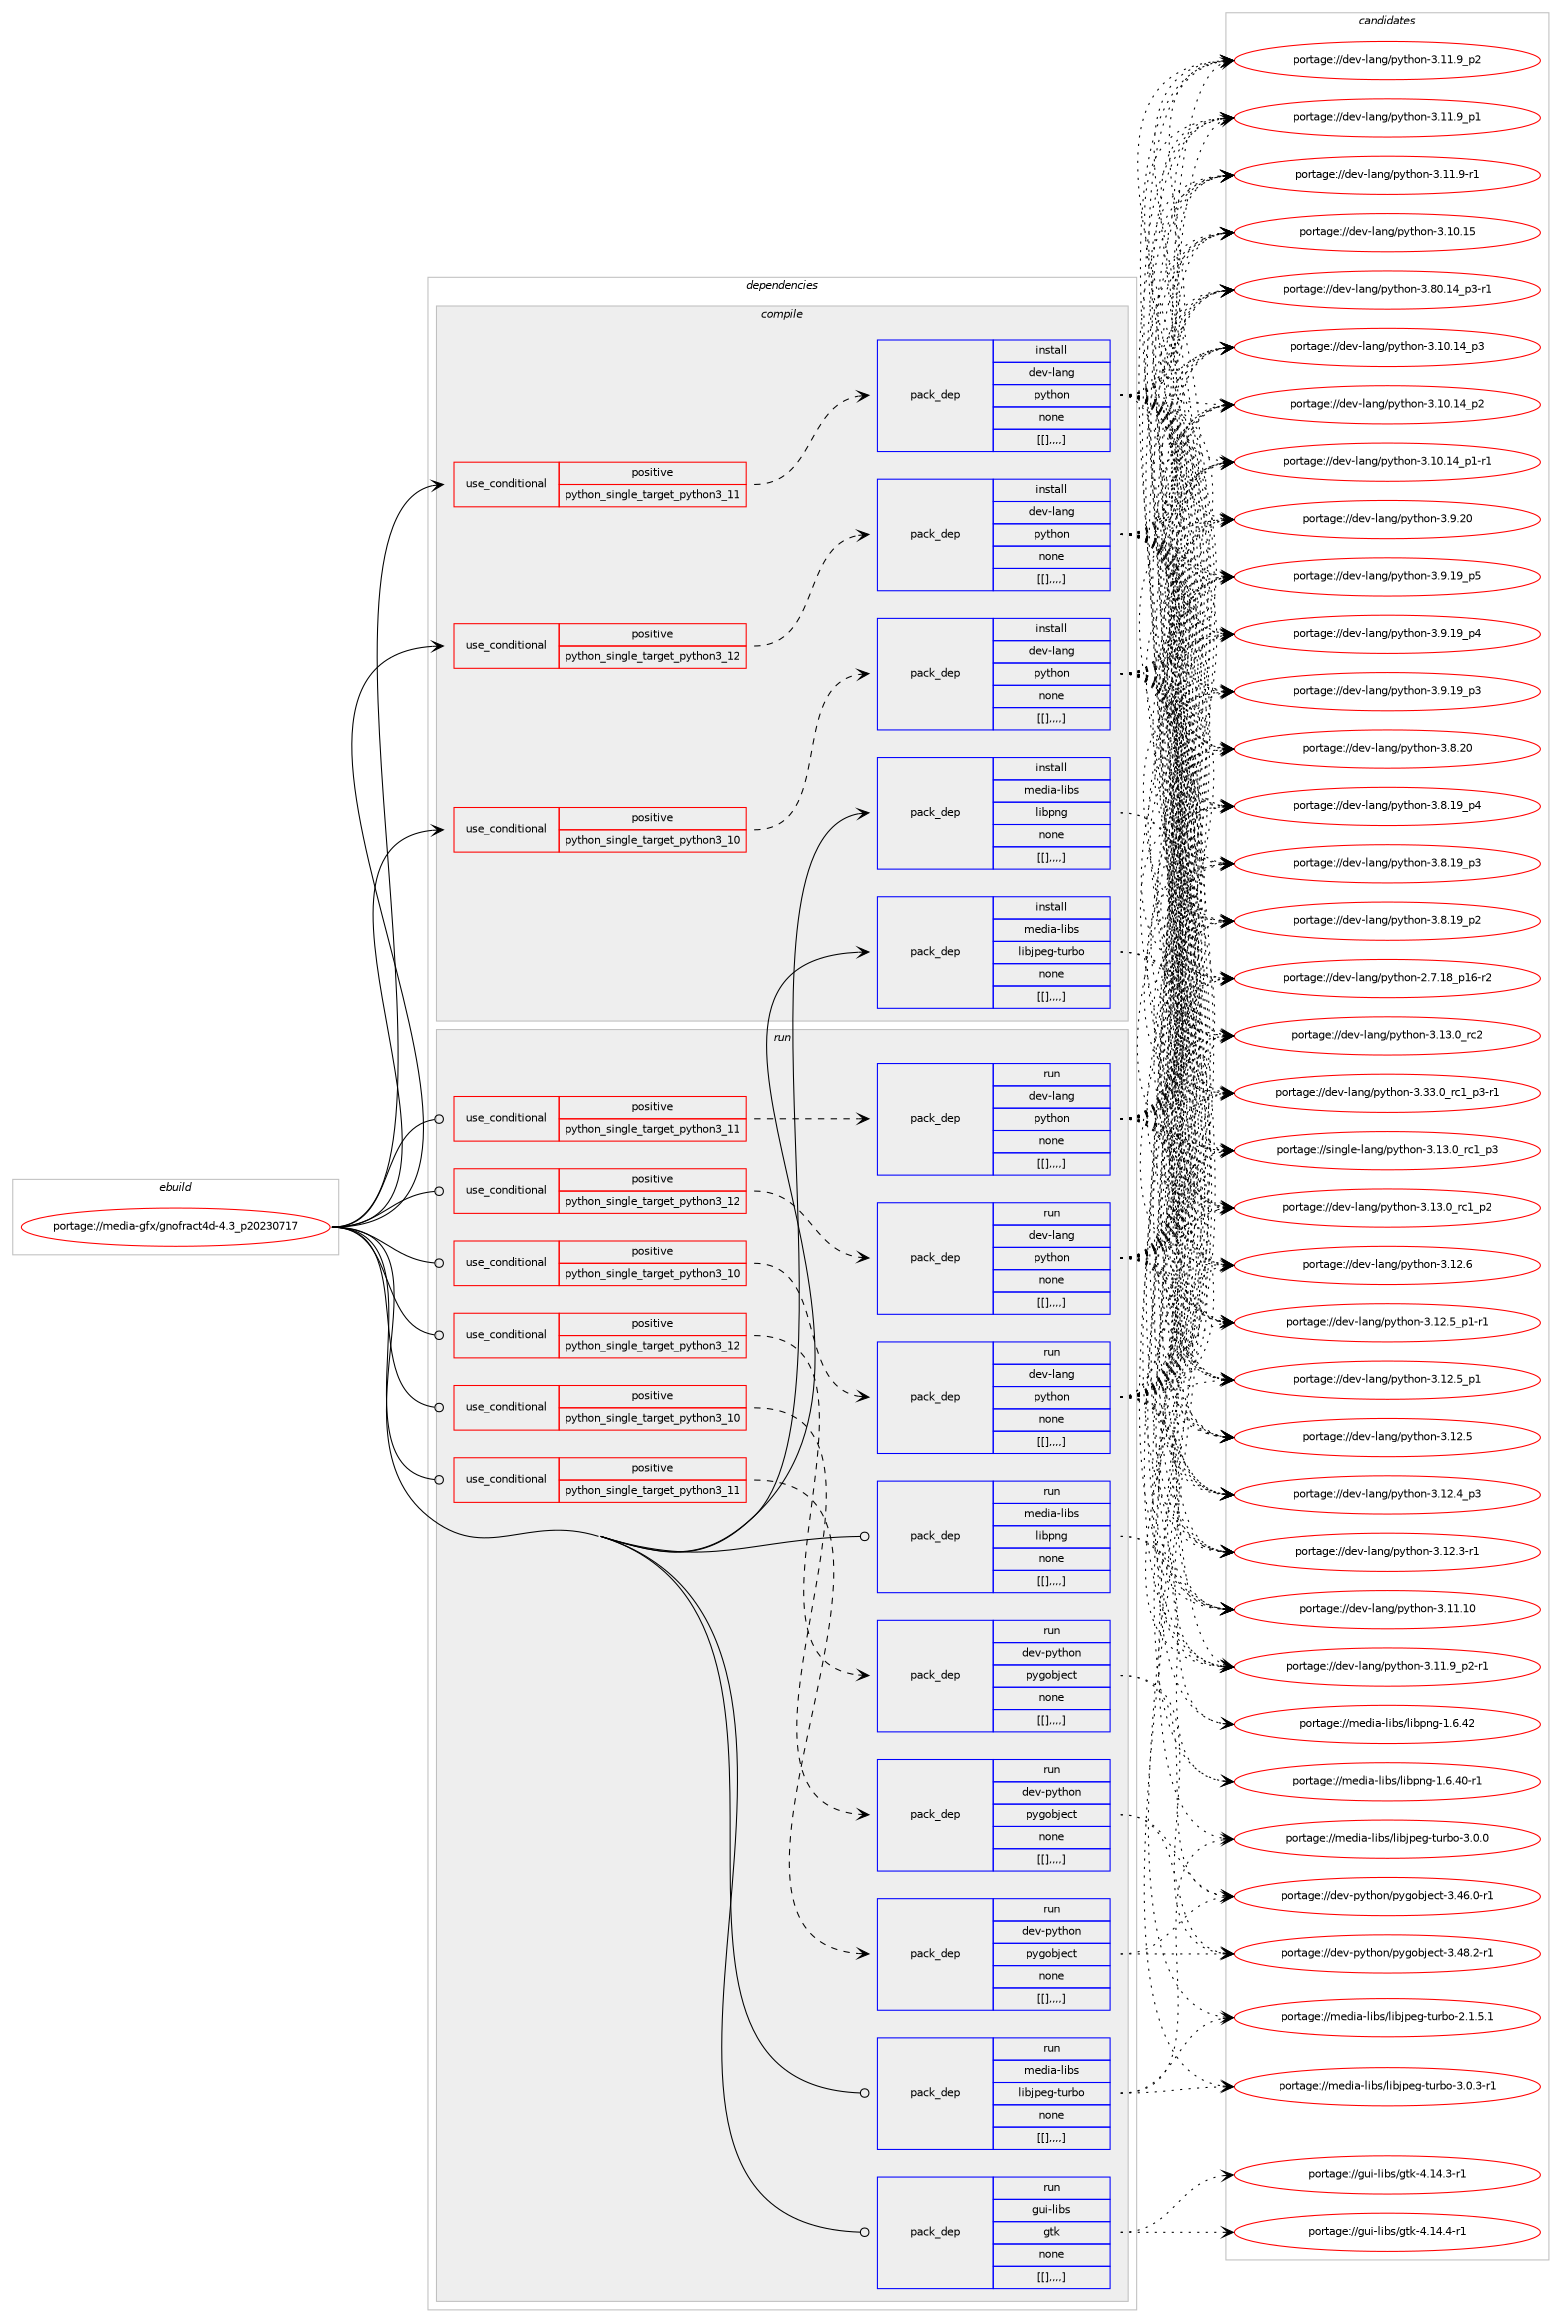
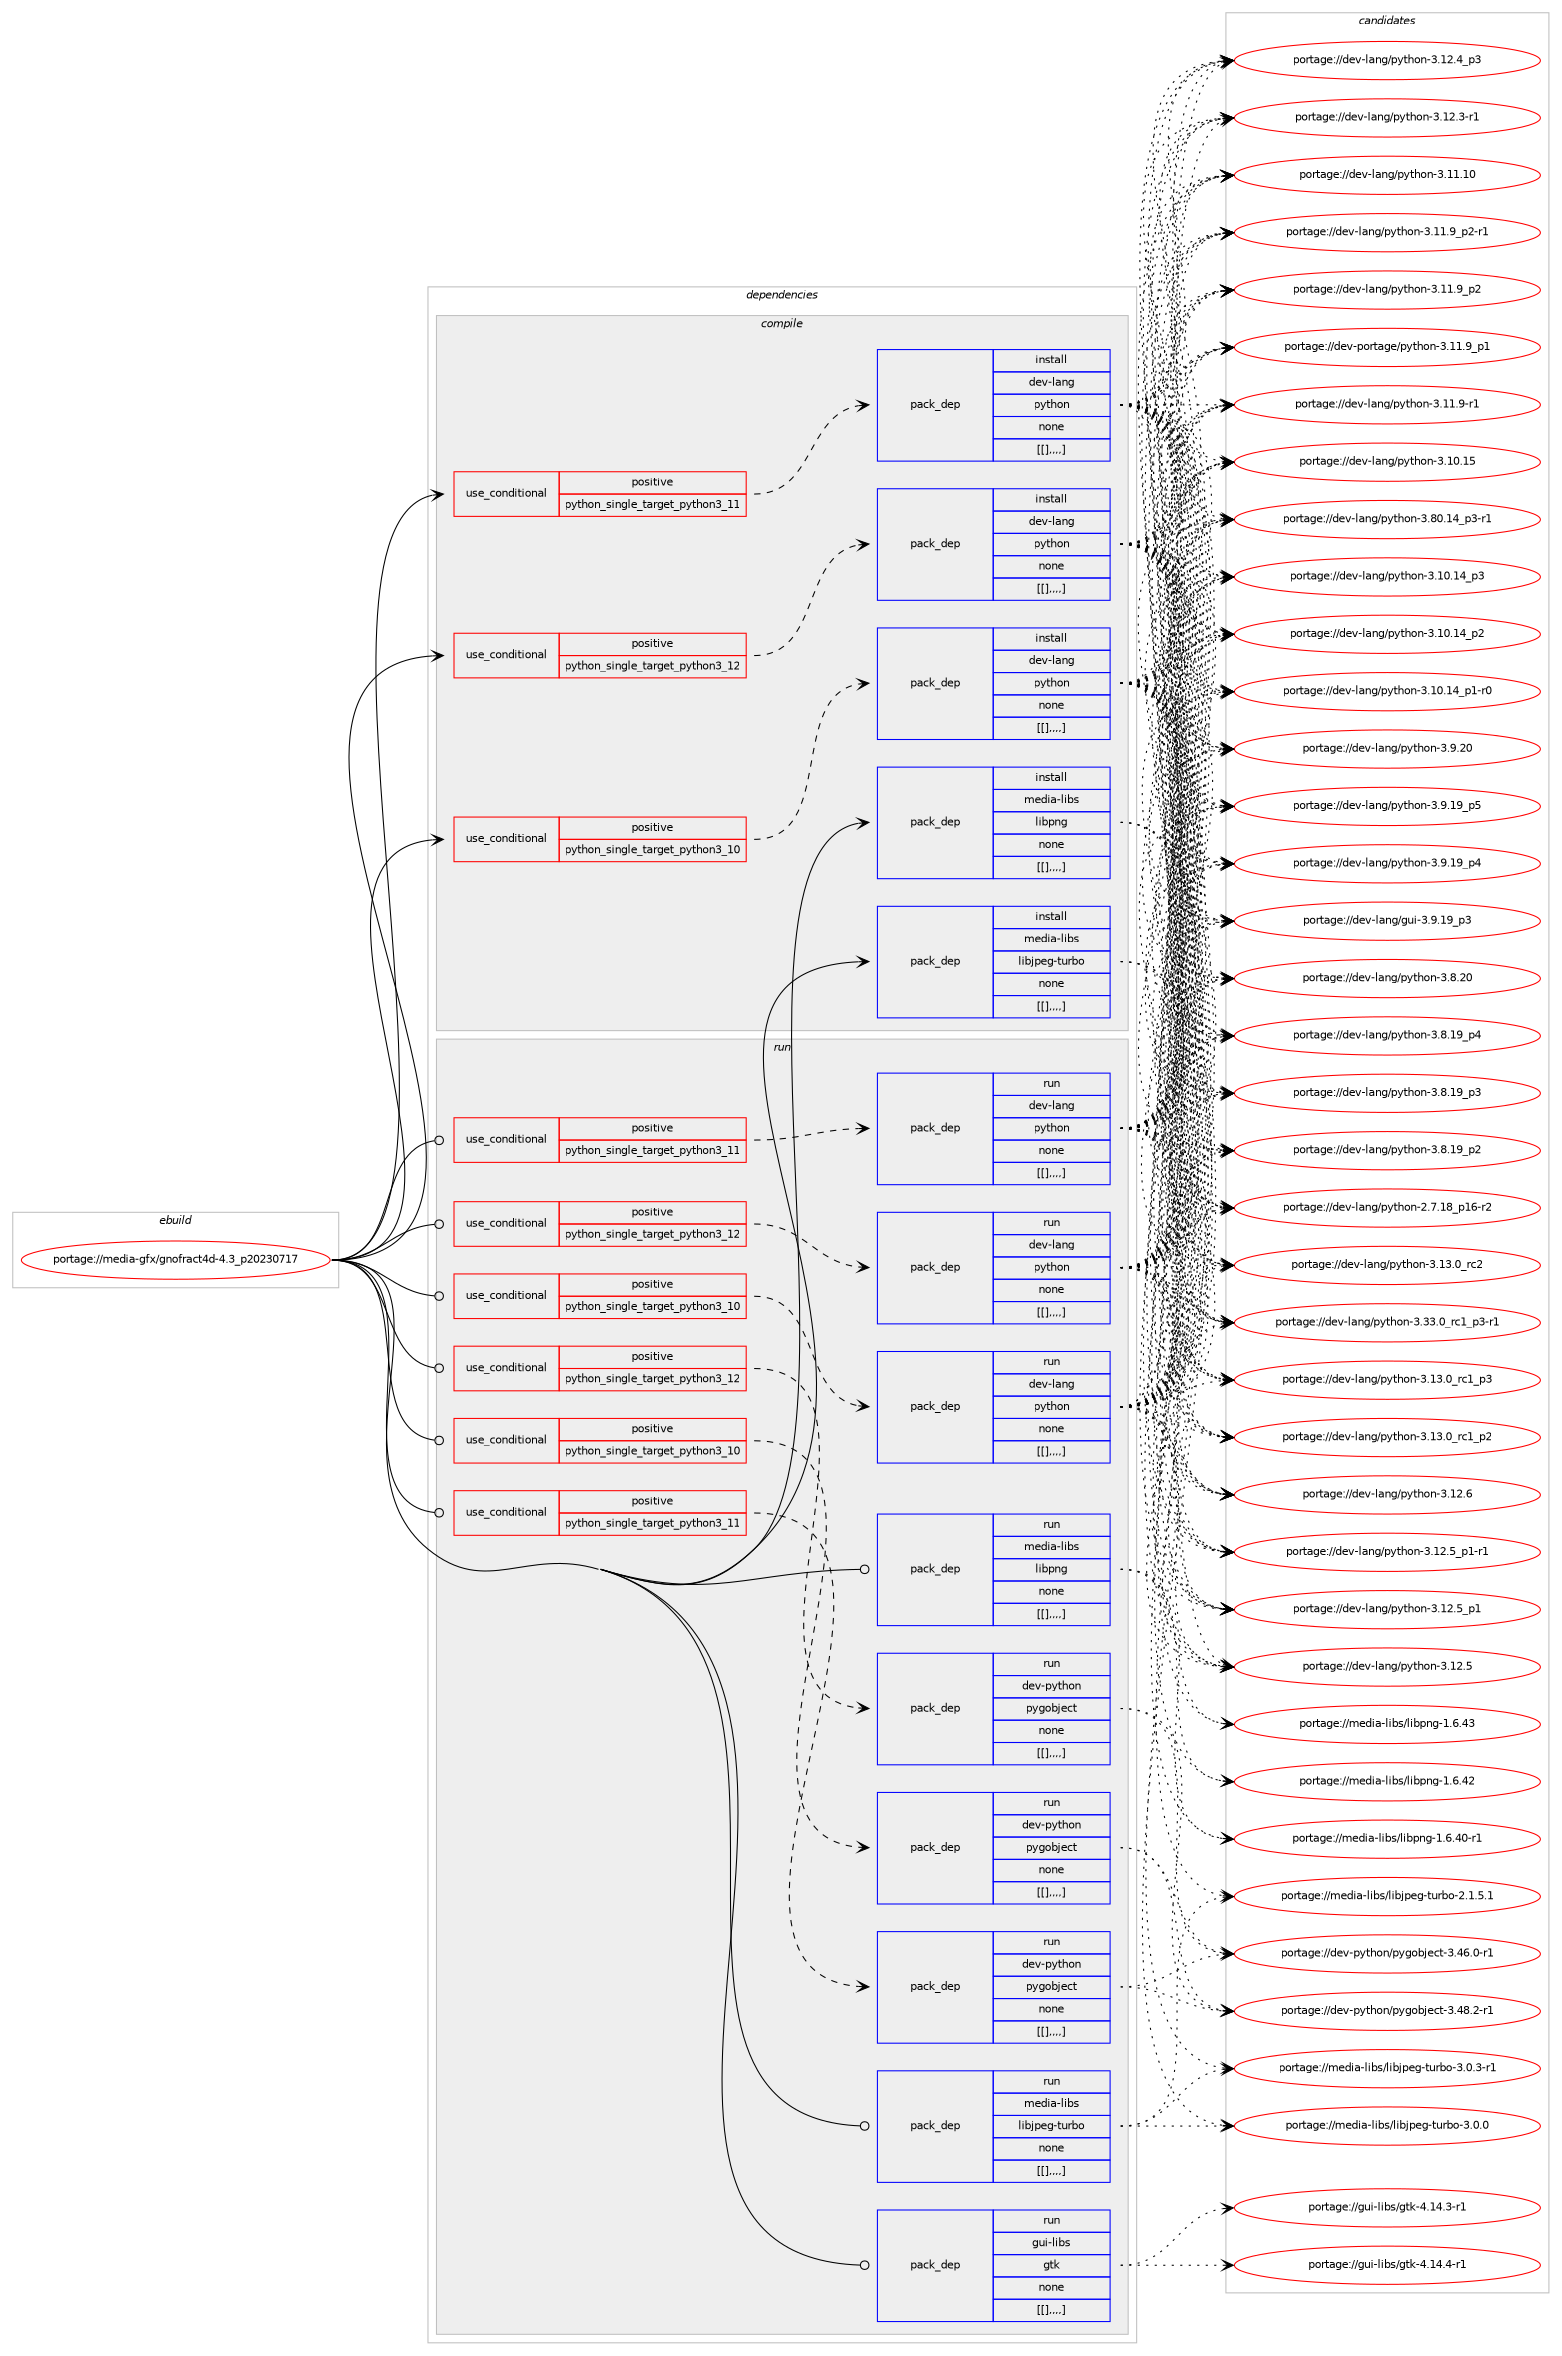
node "portage://dev-lang/python-3.11.9_p1": label "portage://dev-lang/python-3.11.9_p1" -> "portage://dev-portage/python-3.11.9_p1"
node "portage://dev-lang/python-3.10.14_p1-r1": label "portage://dev-lang/python-3.10.14_p1-r1" -> "portage://dev-lang/python-3.10.14_p1-r0"
node "portage://dev-lang/python-3.9.19_p3": label "portage://dev-lang/python-3.9.19_p3" -> "portage://dev-lang/gui-3.9.19_p3"
node "portage://single-lang/python-3.13.0_rc1_p3": label "portage://single-lang/python-3.13.0_rc1_p3" -> "portage://dev-lang/python-3.13.0_rc1_p3"
node "portage://media-libs/libpng-1.6.43": added
